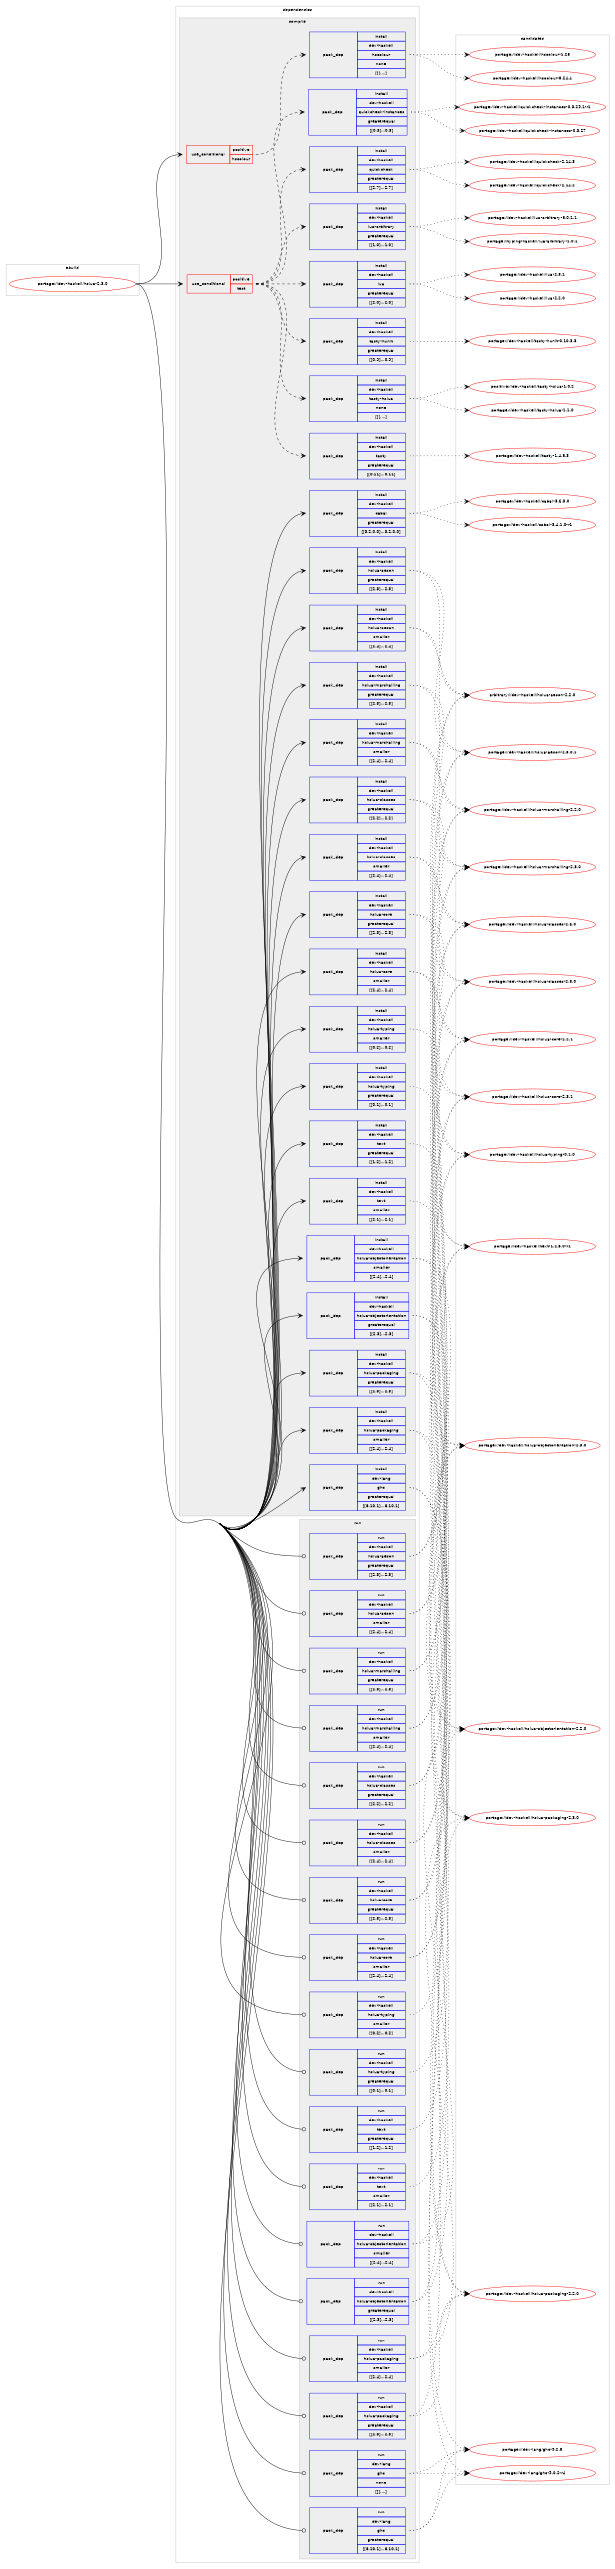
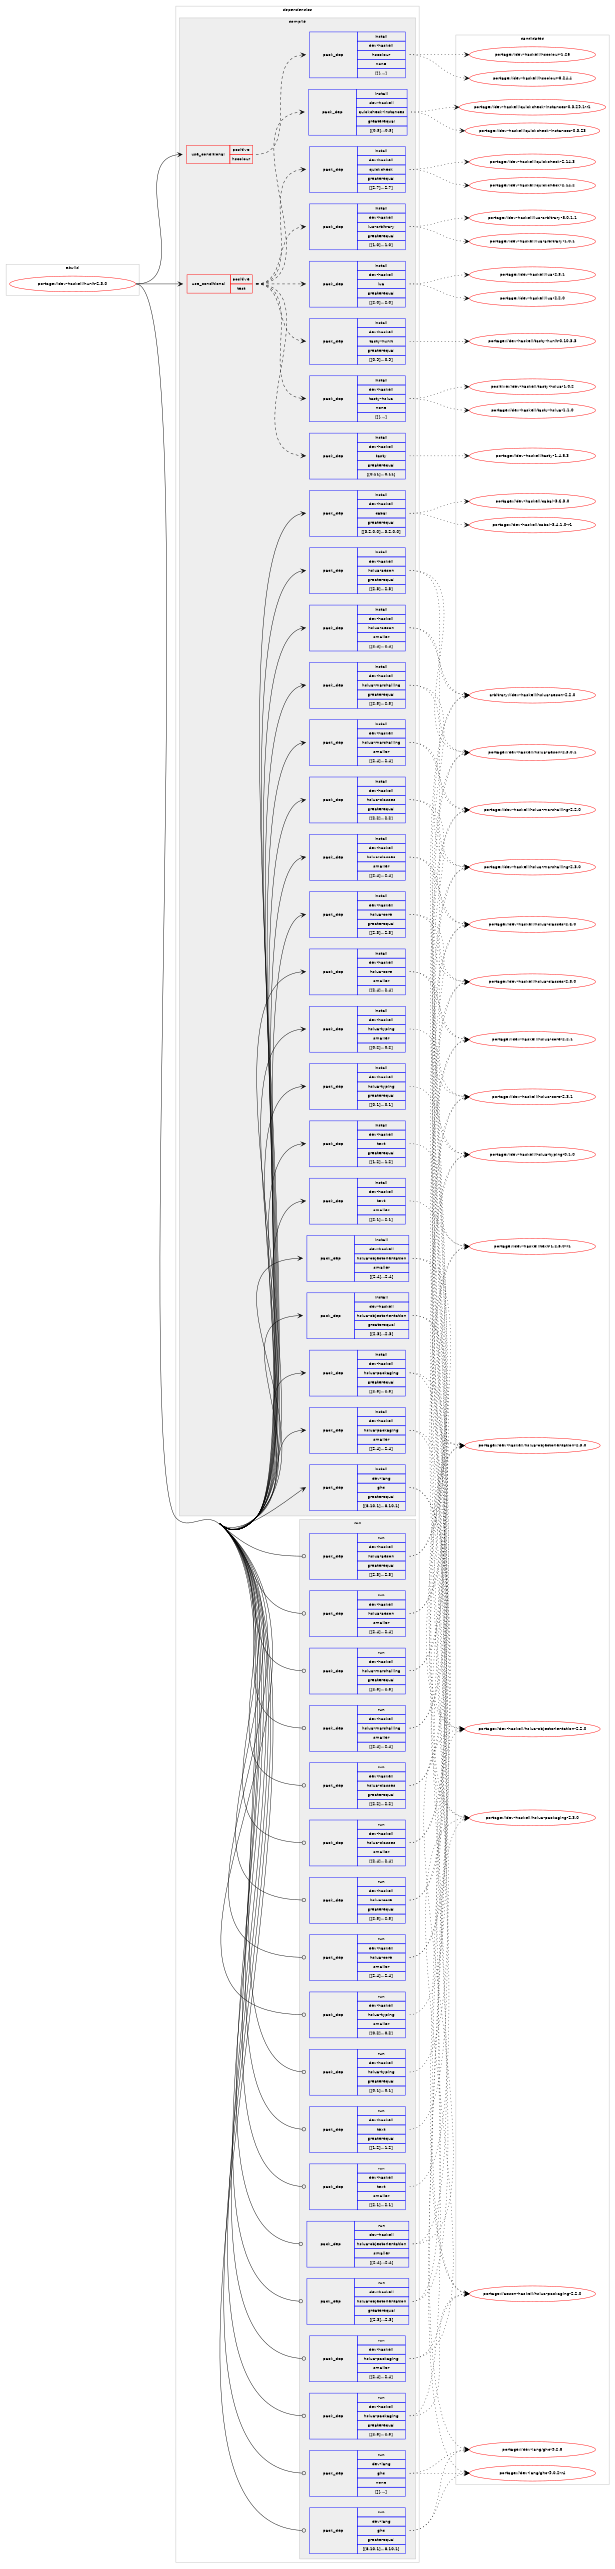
node "portage://dev-haskell/quickcheck-instances-0.3.27": label "portage://dev-haskell/quickcheck-instances-0.3.27" -> "portage://dev-haskell/quickcheck-instances-0.3.23"
node "portage://typing-haskell/lua-arbitrary-1.0.1": label "portage://typing-haskell/lua-arbitrary-1.0.1" -> "portage://dev-haskell/lua-arbitrary-1.0.1"
node "portage://dev-haskell/hslua-2.3.0": label "portage://dev-haskell/hslua-2.3.0" -> "portage://dev-haskell/hunit-2.3.0"
node "portage://dev-haskell/hslua-packaging-2.2.0": label "portage://dev-haskell/hslua-packaging-2.2.0" -> "portage://aeson-haskell/hslua-packaging-2.2.0"
